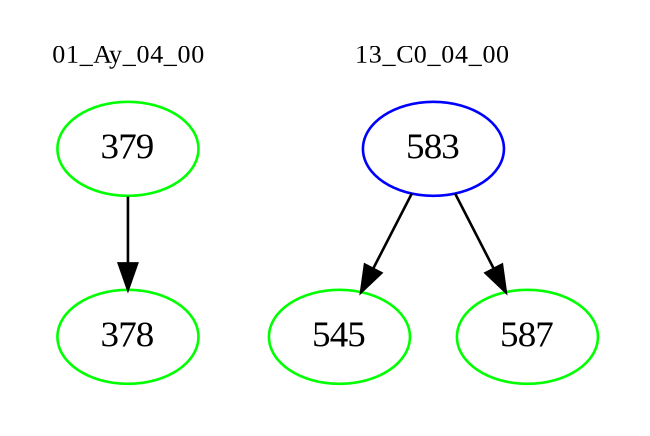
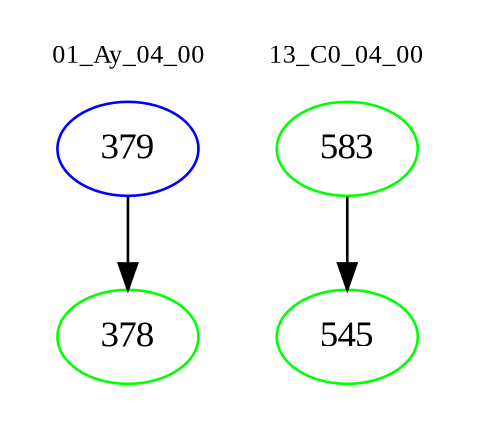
node "379": color green -> blue
node "583": color blue -> green
node "587": removed
